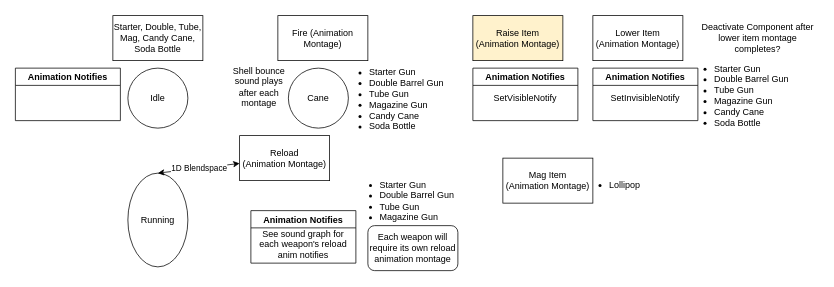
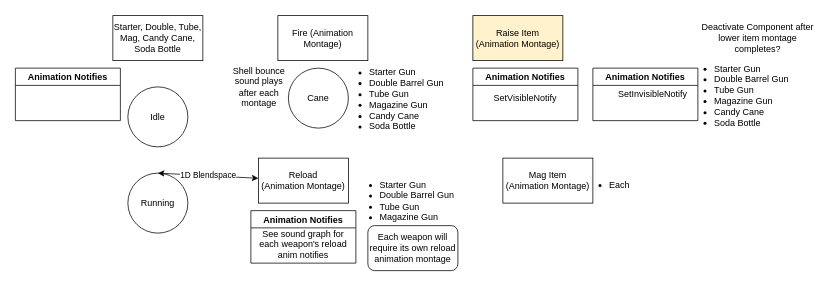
node "Lower Item (Animation Montage)": removed
node "Idle": moved (158, 98) -> (158, 117)
node "SetInvisibleNotify": moved (645, 98) -> (653, 94)
node "Reload (Animation Montage)": moved (285, 158) -> (303, 180)
node "Lollipop": label "Lollipop" -> "Each"
node "Running": size 60x94 -> 60x60
